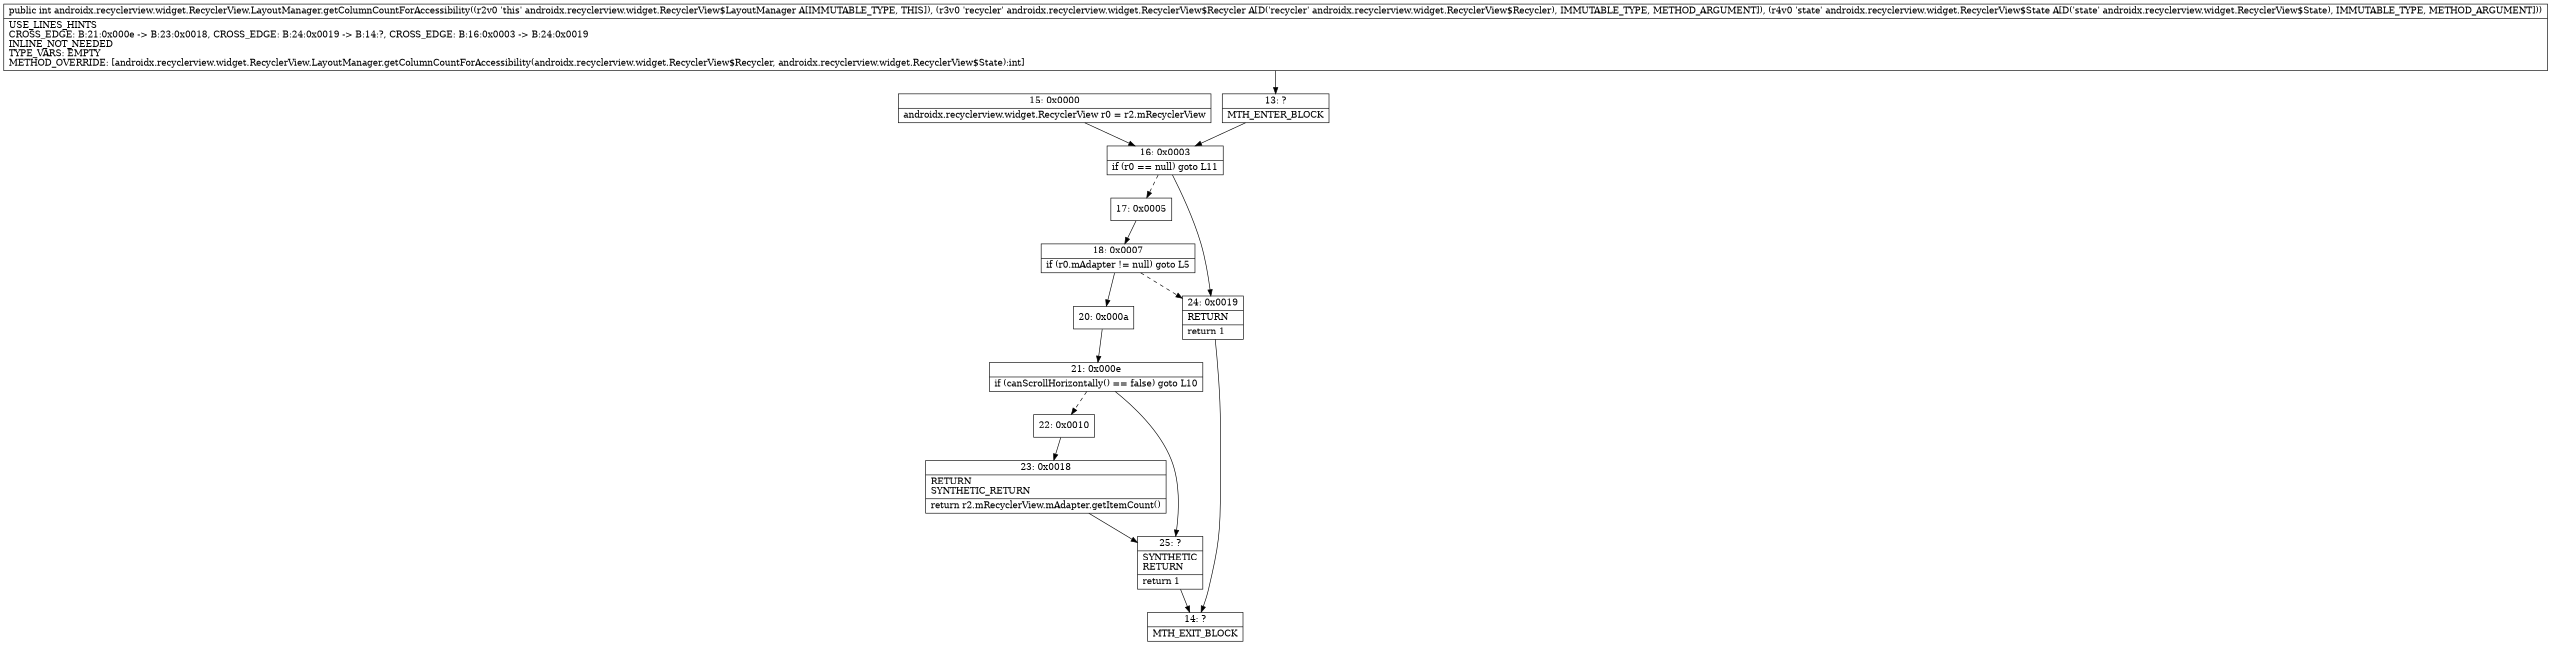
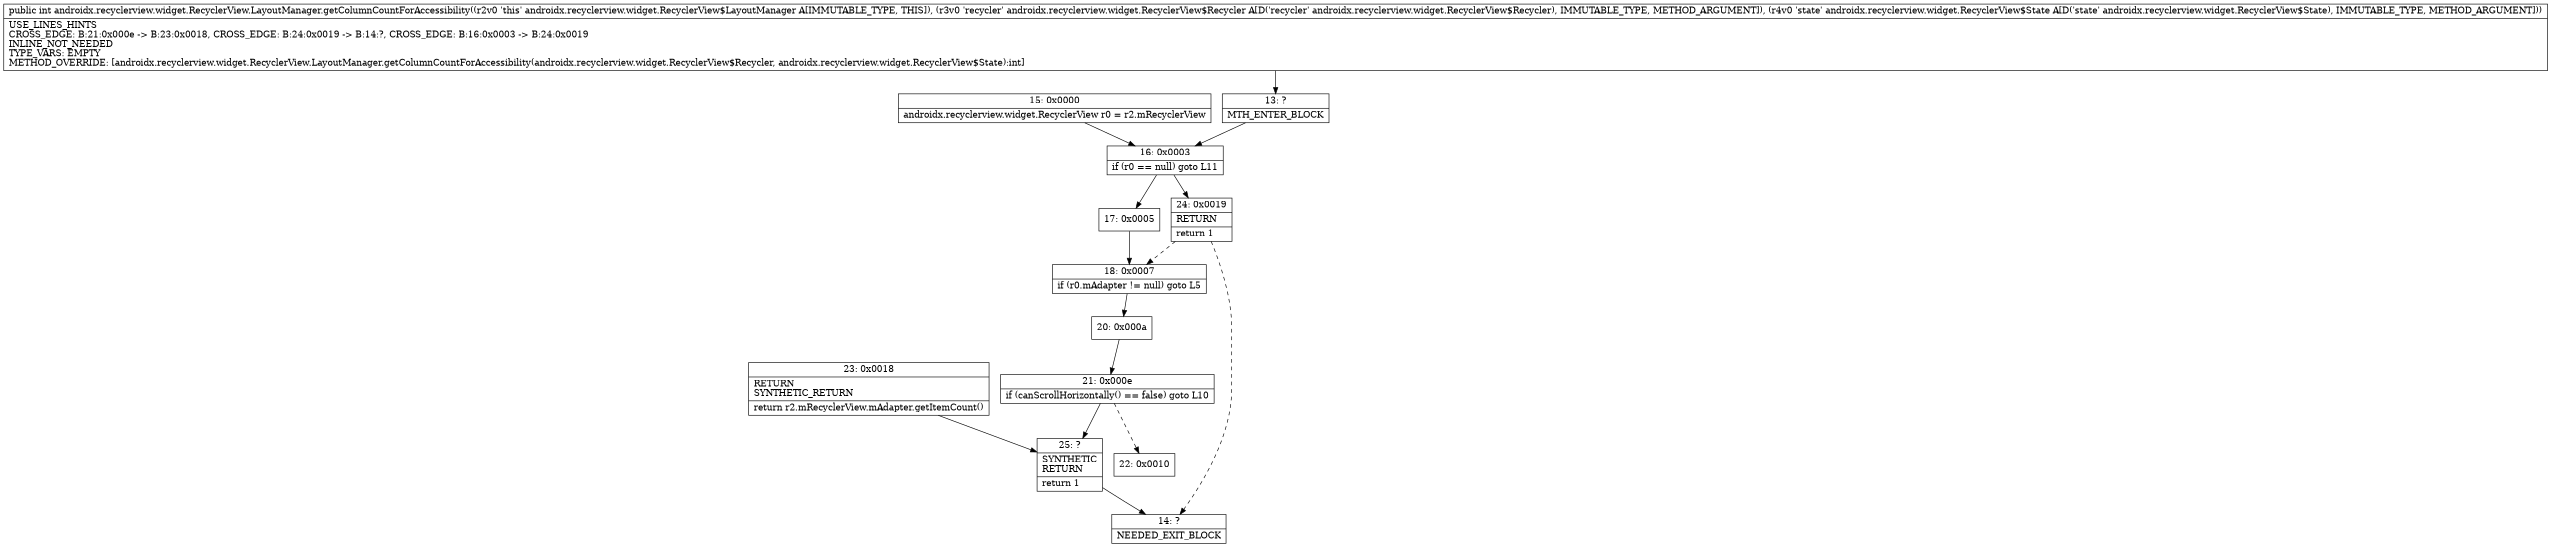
edge "16: 0x0003" -> "17: 0x0005": style dashed -> solid
edge "18: 0x0007" -> "24: 0x0019": reversed
edge "22: 0x0010" -> "23: 0x0018": removed
edge "24: 0x0019" -> "14: ?": style solid -> dashed
node "14: ?": text "MTH_EXIT_BLOCK" -> "NEEDED_EXIT_BLOCK"
